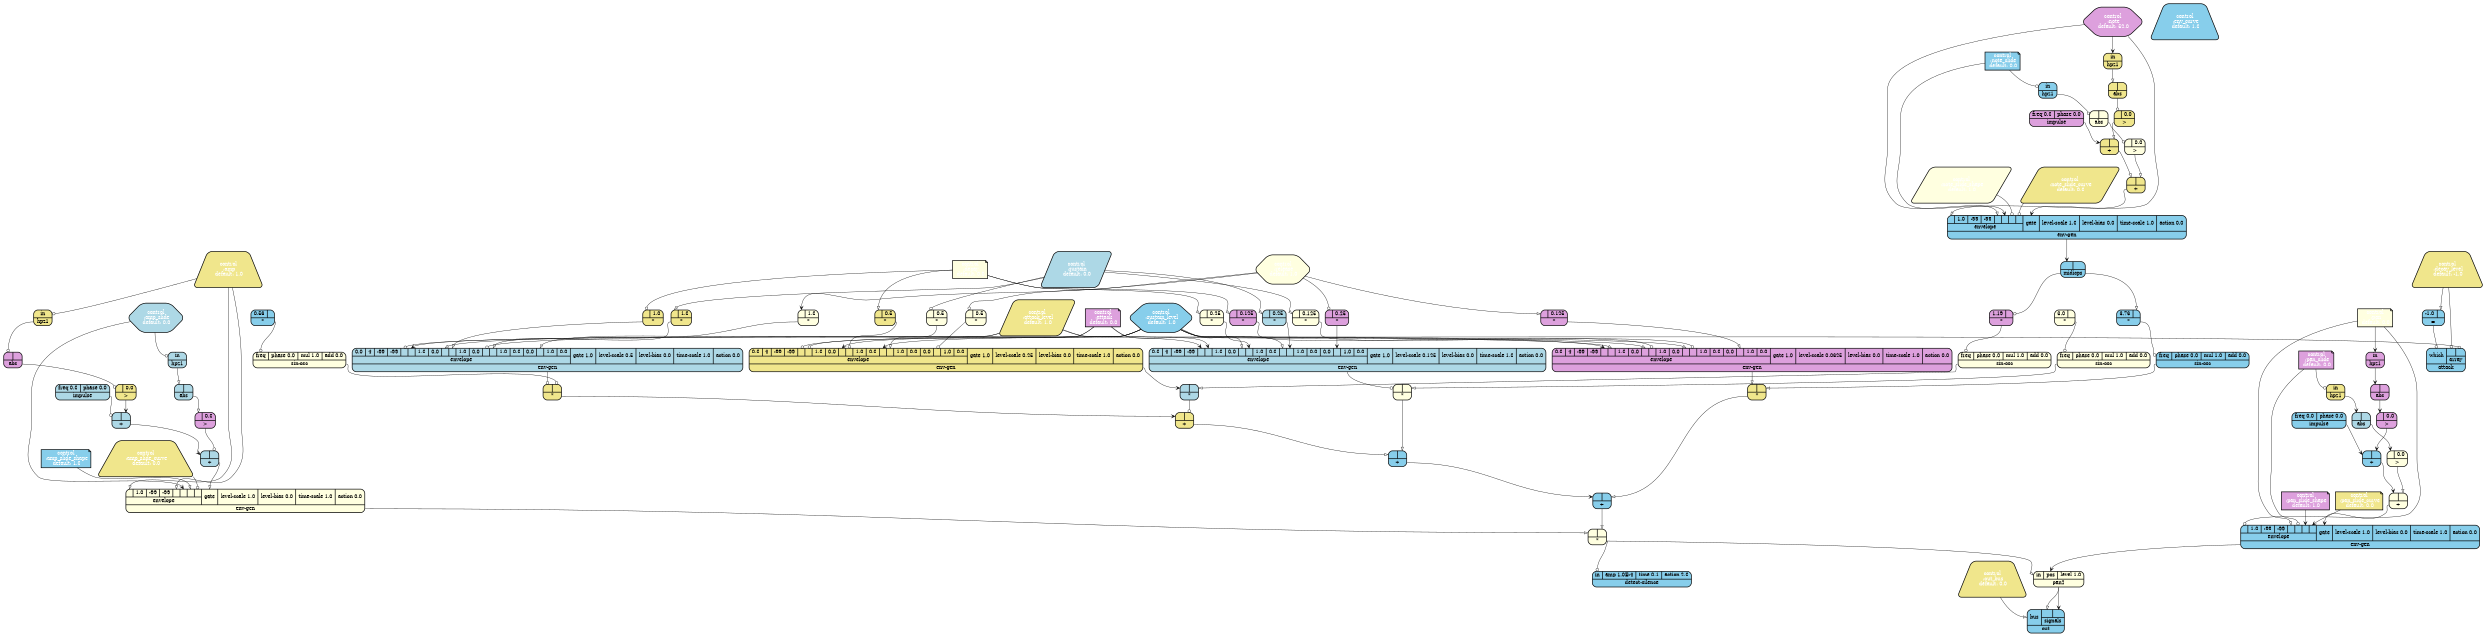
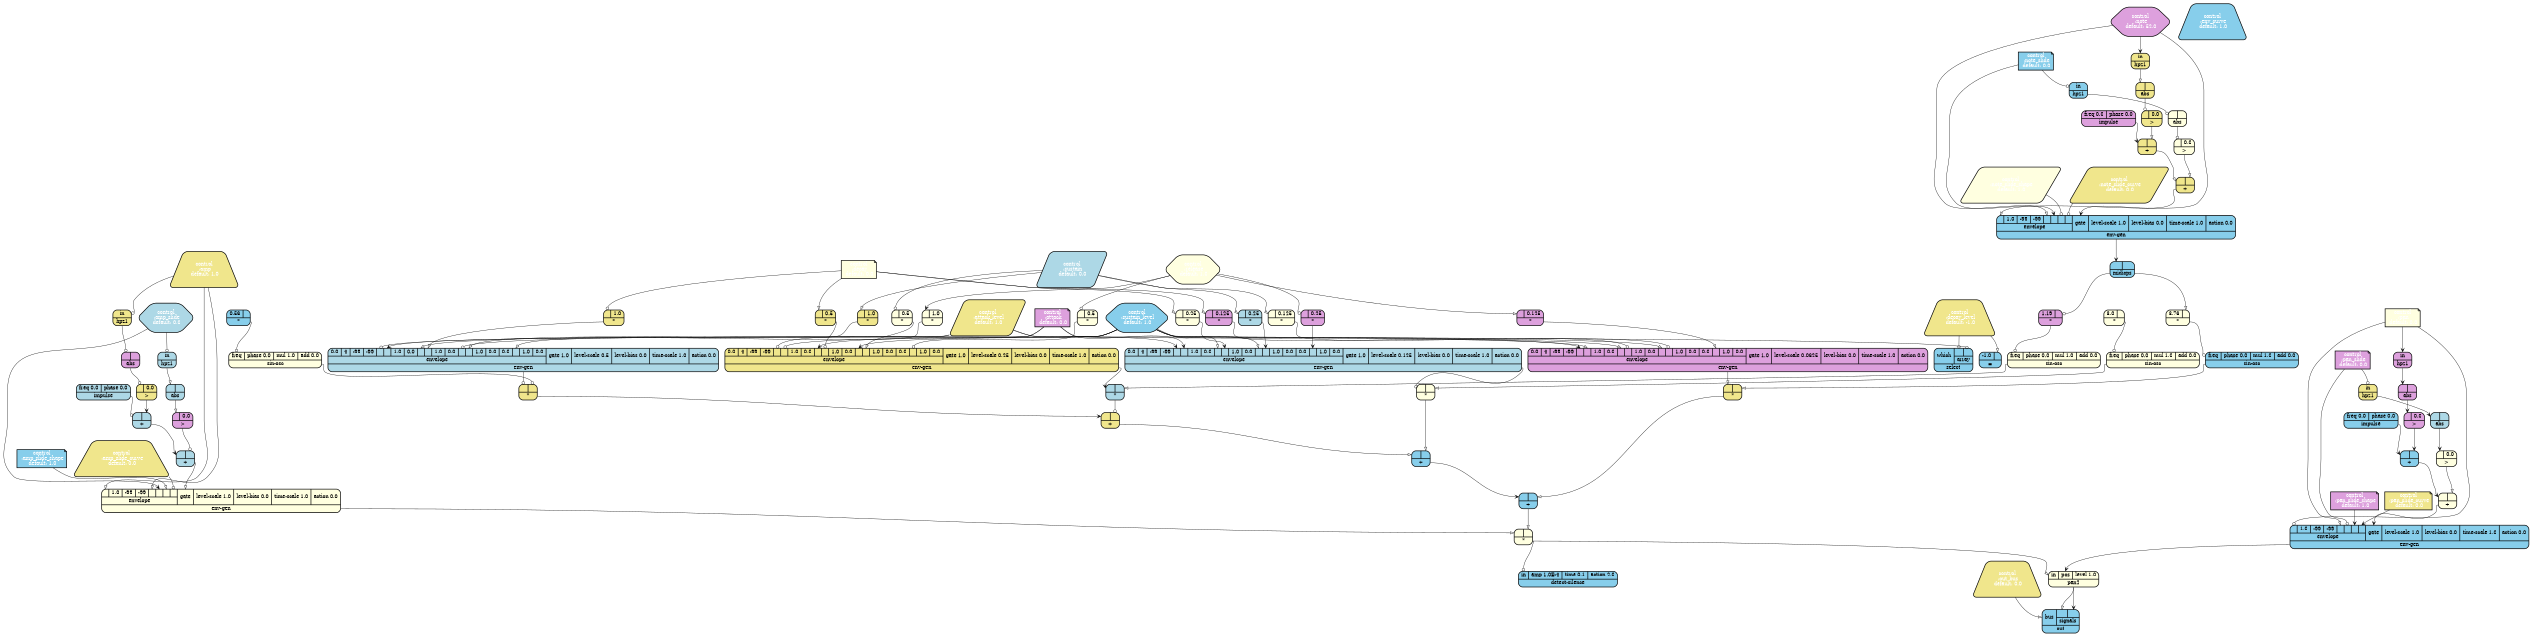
node "3.76": fillcolor skyblue -> lightyellow
edge "-1.0" -> "which": removed
node "which": text "attack" -> "select"
